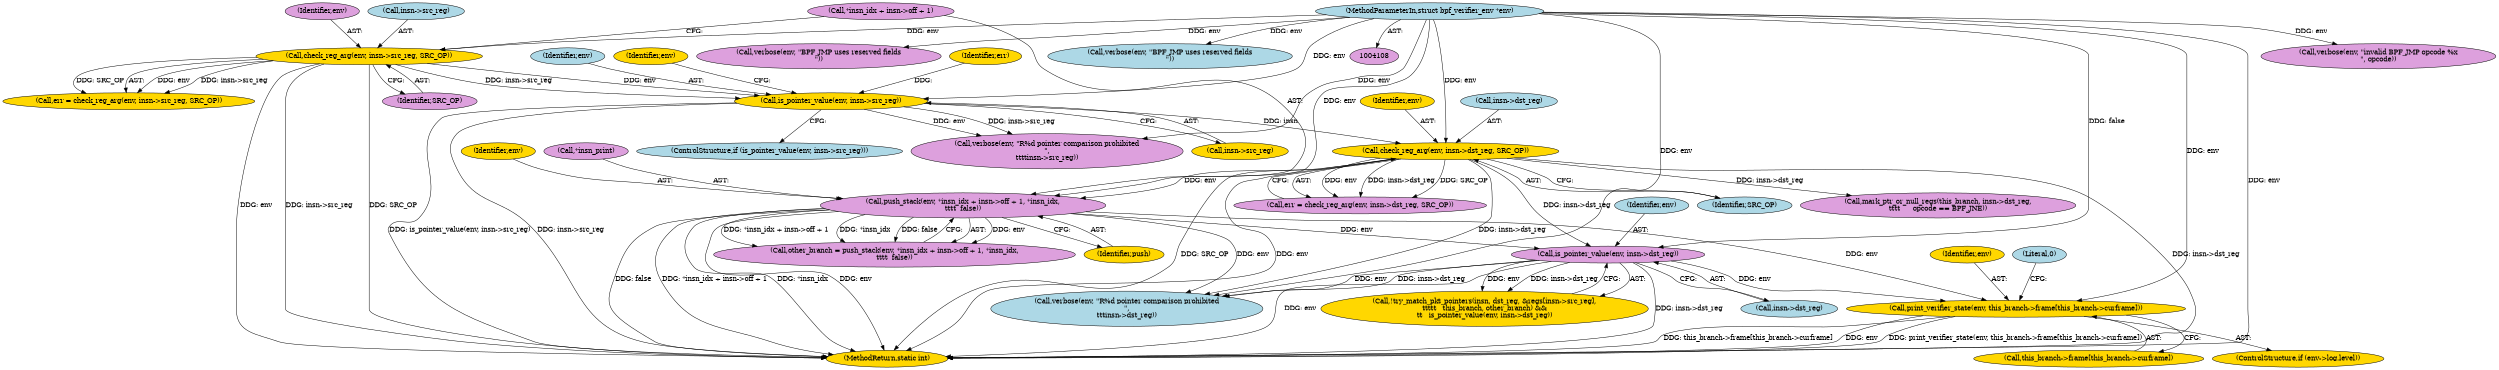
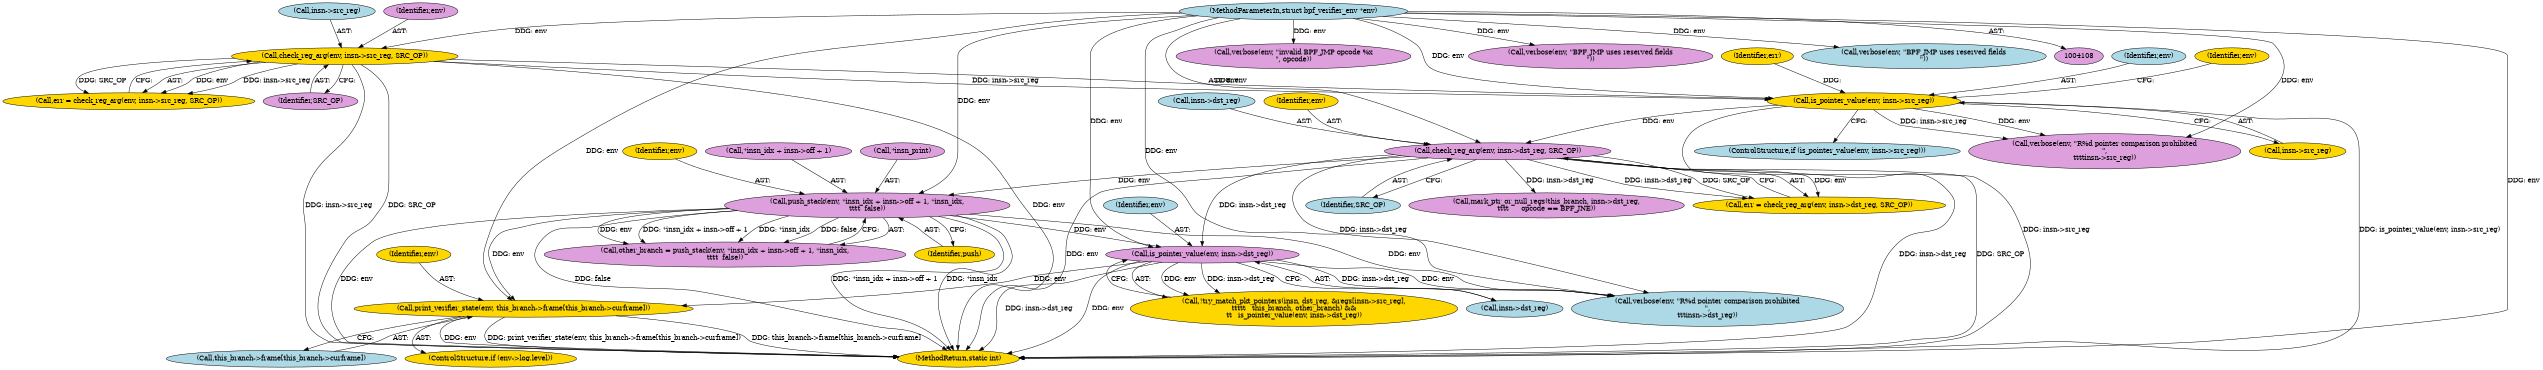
edge "(Call,*insn_idx + insn->off + 1)" -> "(Call,check_reg_arg(env, insn->src_reg, SRC_OP))": now "(Call,err = check_reg_arg(env, insn->src_reg, SRC_OP))" -> "(Call,check_reg_arg(env, insn->src_reg, SRC_OP))"
edge "(MethodParameterIn,struct bpf_verifier_env *env)" -> "(Call,check_reg_arg(env, insn->dst_reg, SRC_OP))": label "DDG: env" -> "AST: env"
edge "(Call,is_pointer_value(env, insn->src_reg))" -> "(Call,check_reg_arg(env, insn->dst_reg, SRC_OP))": label "DDG: insn" -> "DDG: env"
edge "(MethodParameterIn,struct bpf_verifier_env *env)" -> "(Call,is_pointer_value(env, insn->dst_reg))": label "DDG: false" -> "DDG: env"
node "(Call,check_reg_arg(env, insn->dst_reg, SRC_OP))": fillcolor gold -> plum
node "(Call,err = check_reg_arg(env, insn->dst_reg, SRC_OP))": fillcolor plum -> gold
node "(Literal,0)": removed
node "(Call,this_branch->frame[this_branch->curframe])": fillcolor gold -> lightblue
